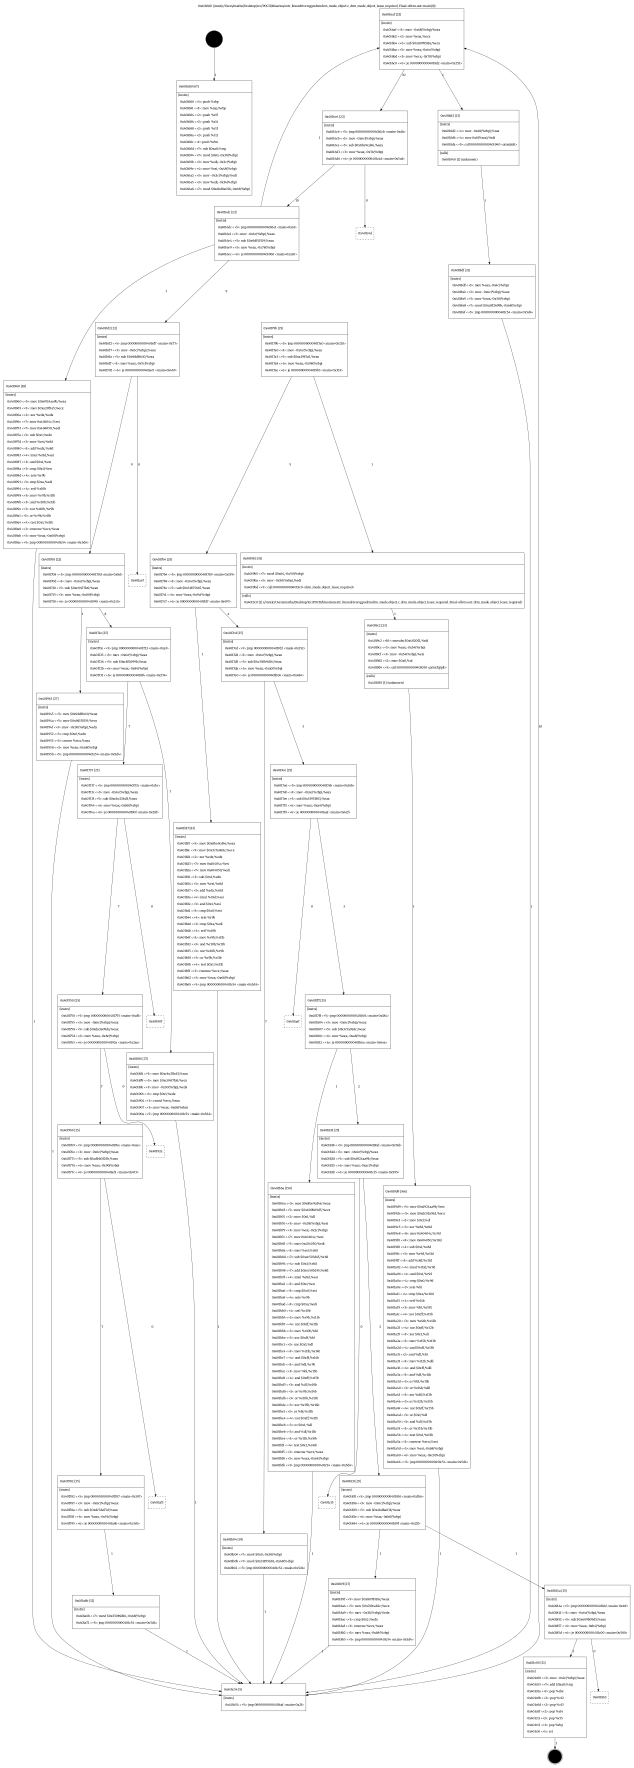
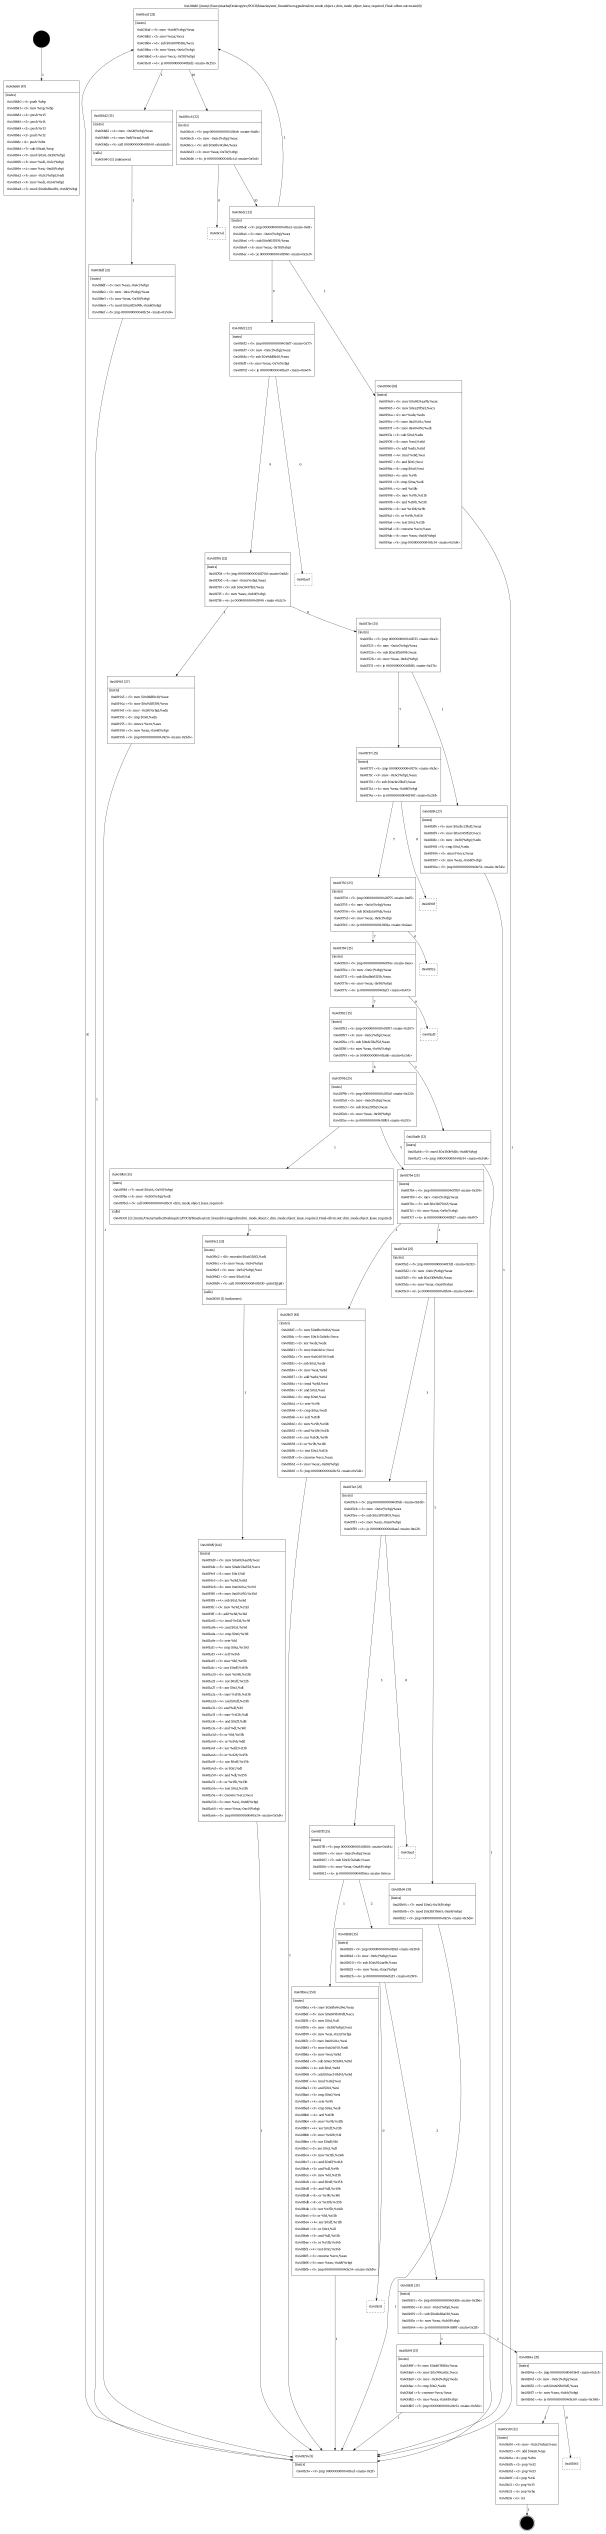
edge "0x401782 [25]" -> "0x40179b [25]": added, label "6"
